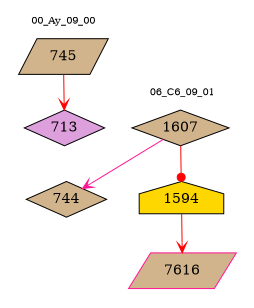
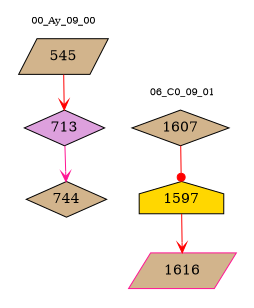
node "745": label "745" -> "545"
cluster "06_C6_09_01": label "06_C6_09_01" -> "06_C0_09_01"
edge "1607" -> "744": now "713" -> "744"
node "1594": label "1594" -> "1597"
node "7616": label "7616" -> "1616"
